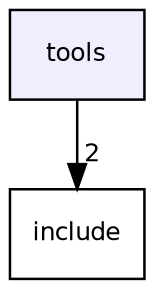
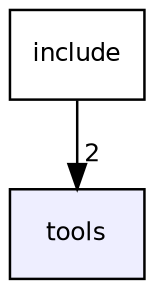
edge "tools" -> "include": reversed
